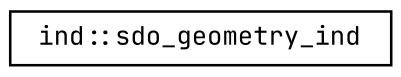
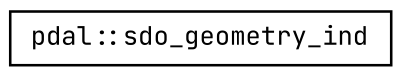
node "ind::sdo_geometry_ind": label "ind::sdo_geometry_ind" -> "pdal::sdo_geometry_ind"
